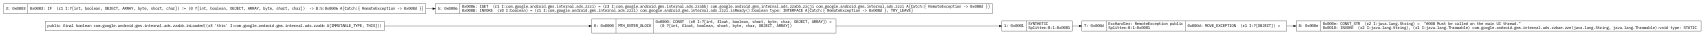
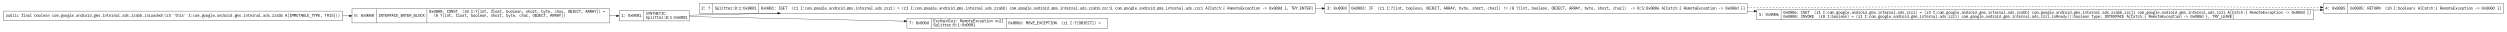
node "2: ?": added
node "4: 0x0005": added
node "7: 0x000d": text "ExcHandler: RemoteException public" -> "ExcHandler: RemoteException null"
node "0: 0x0000": text "MTH_ENTER_BLOCK" -> "INTERFACE_ENTER_BLOCK"
node "8: 0x000e": removed
